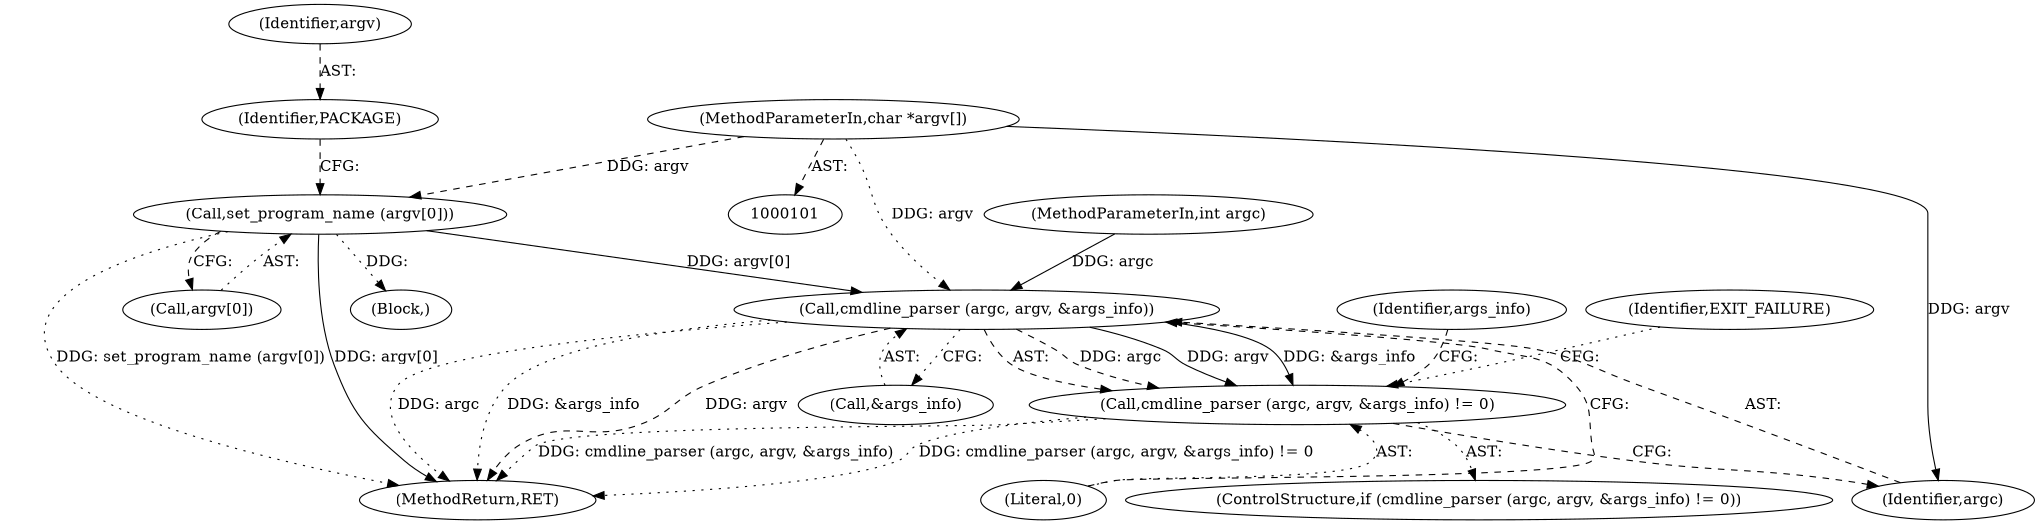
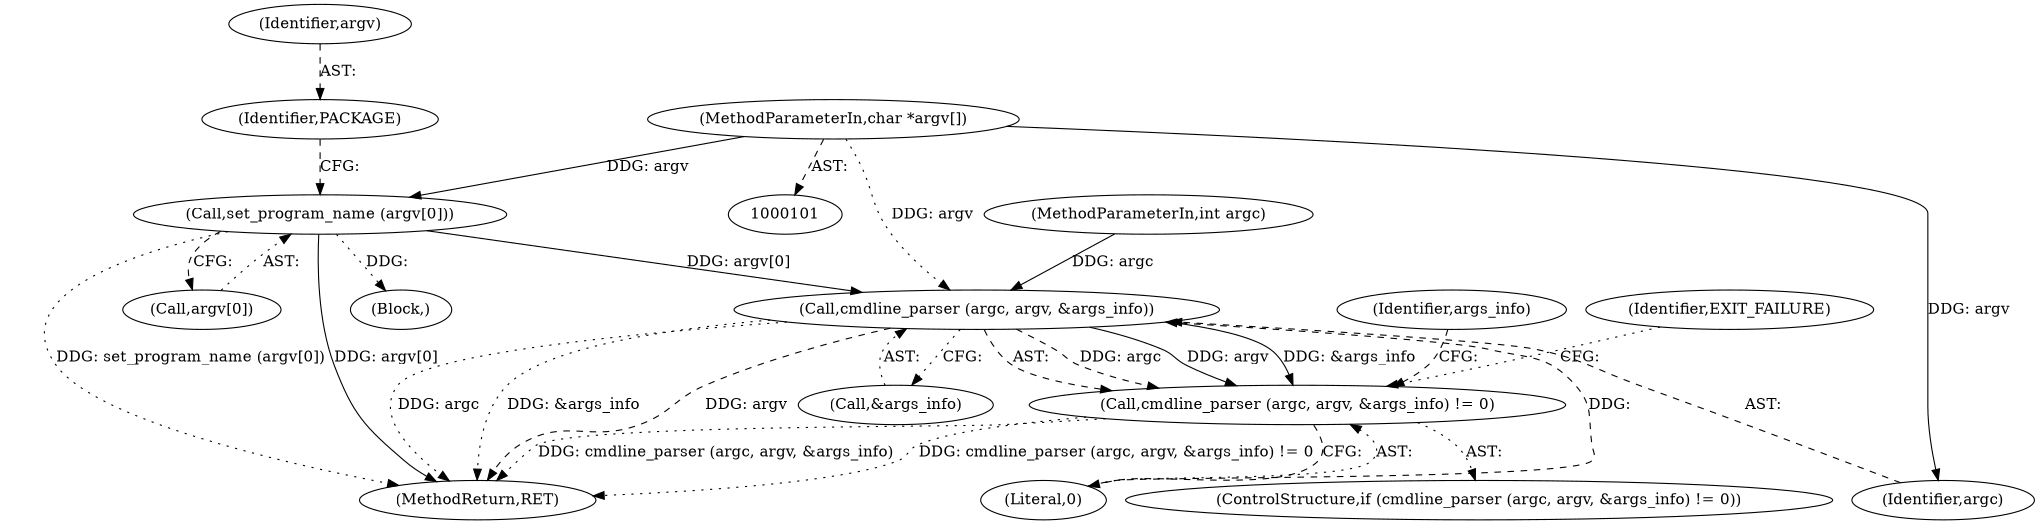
edge "(MethodParameterIn,char *argv[])" -> "(Call,set_program_name (argv[0]))": style dashed -> solid
edge "(Literal,0)" -> "(Call,cmdline_parser (argc, argv, &args_info))": label "CFG: " -> "DDG: "
edge "(Call,cmdline_parser (argc, argv, &args_info) != 0)" -> "(Identifier,argc)": now "(Call,cmdline_parser (argc, argv, &args_info) != 0)" -> "(Literal,0)"
